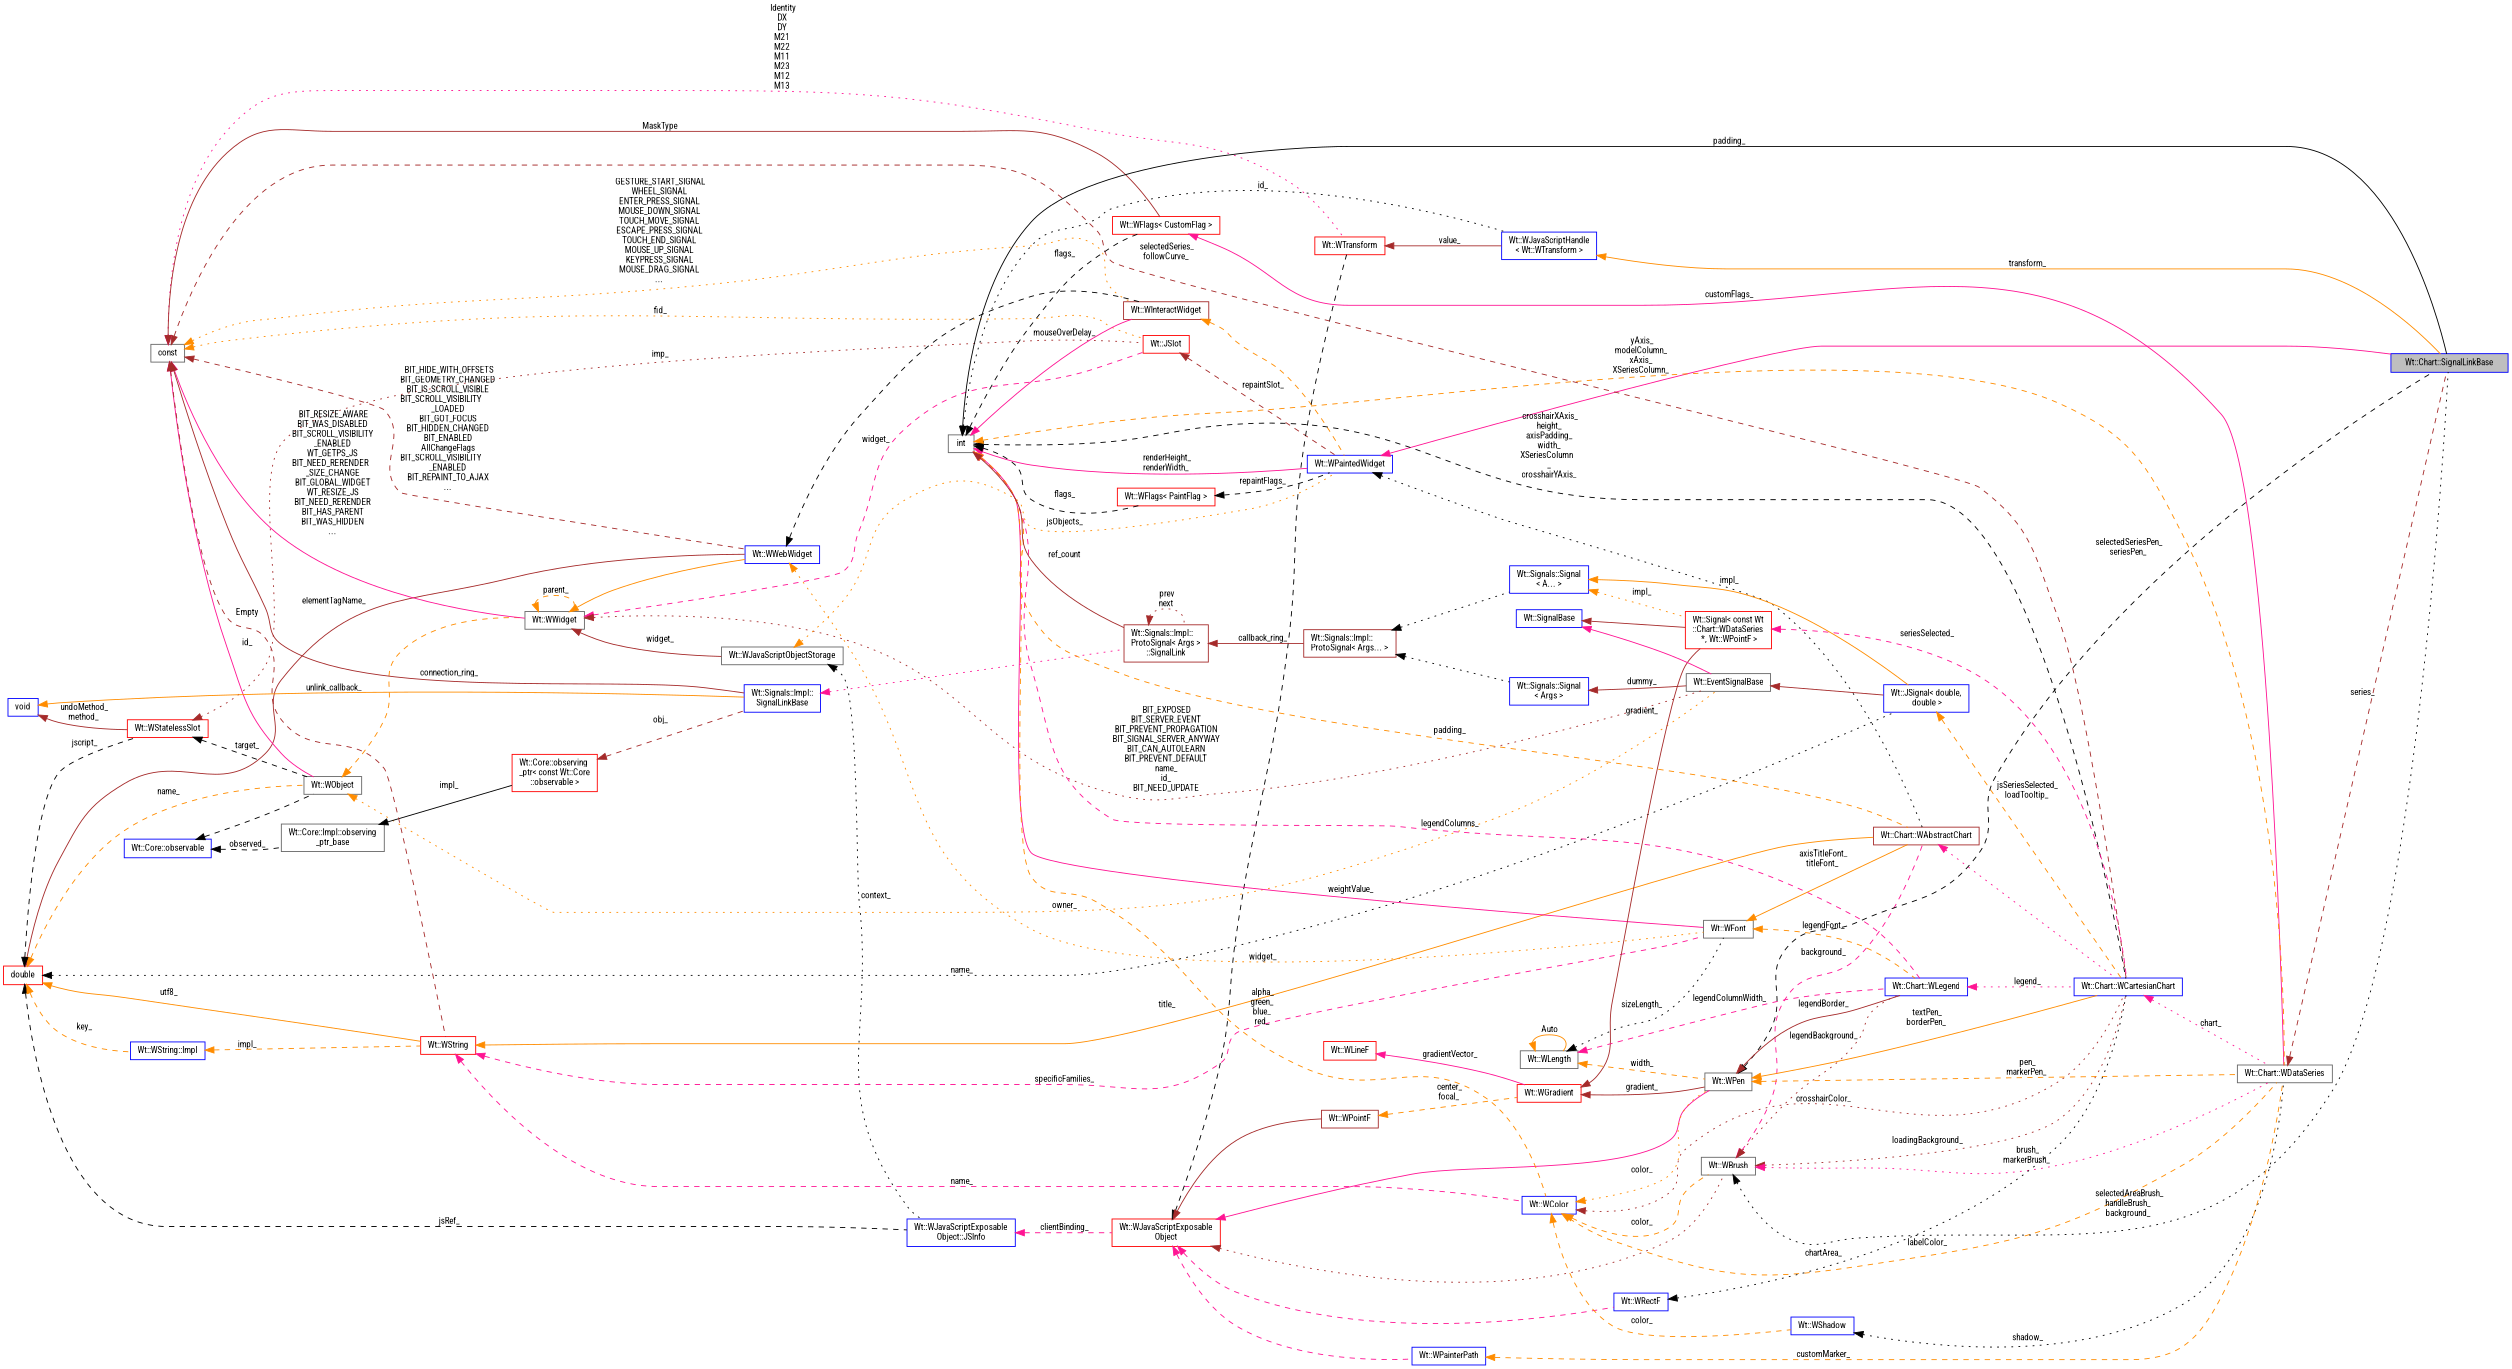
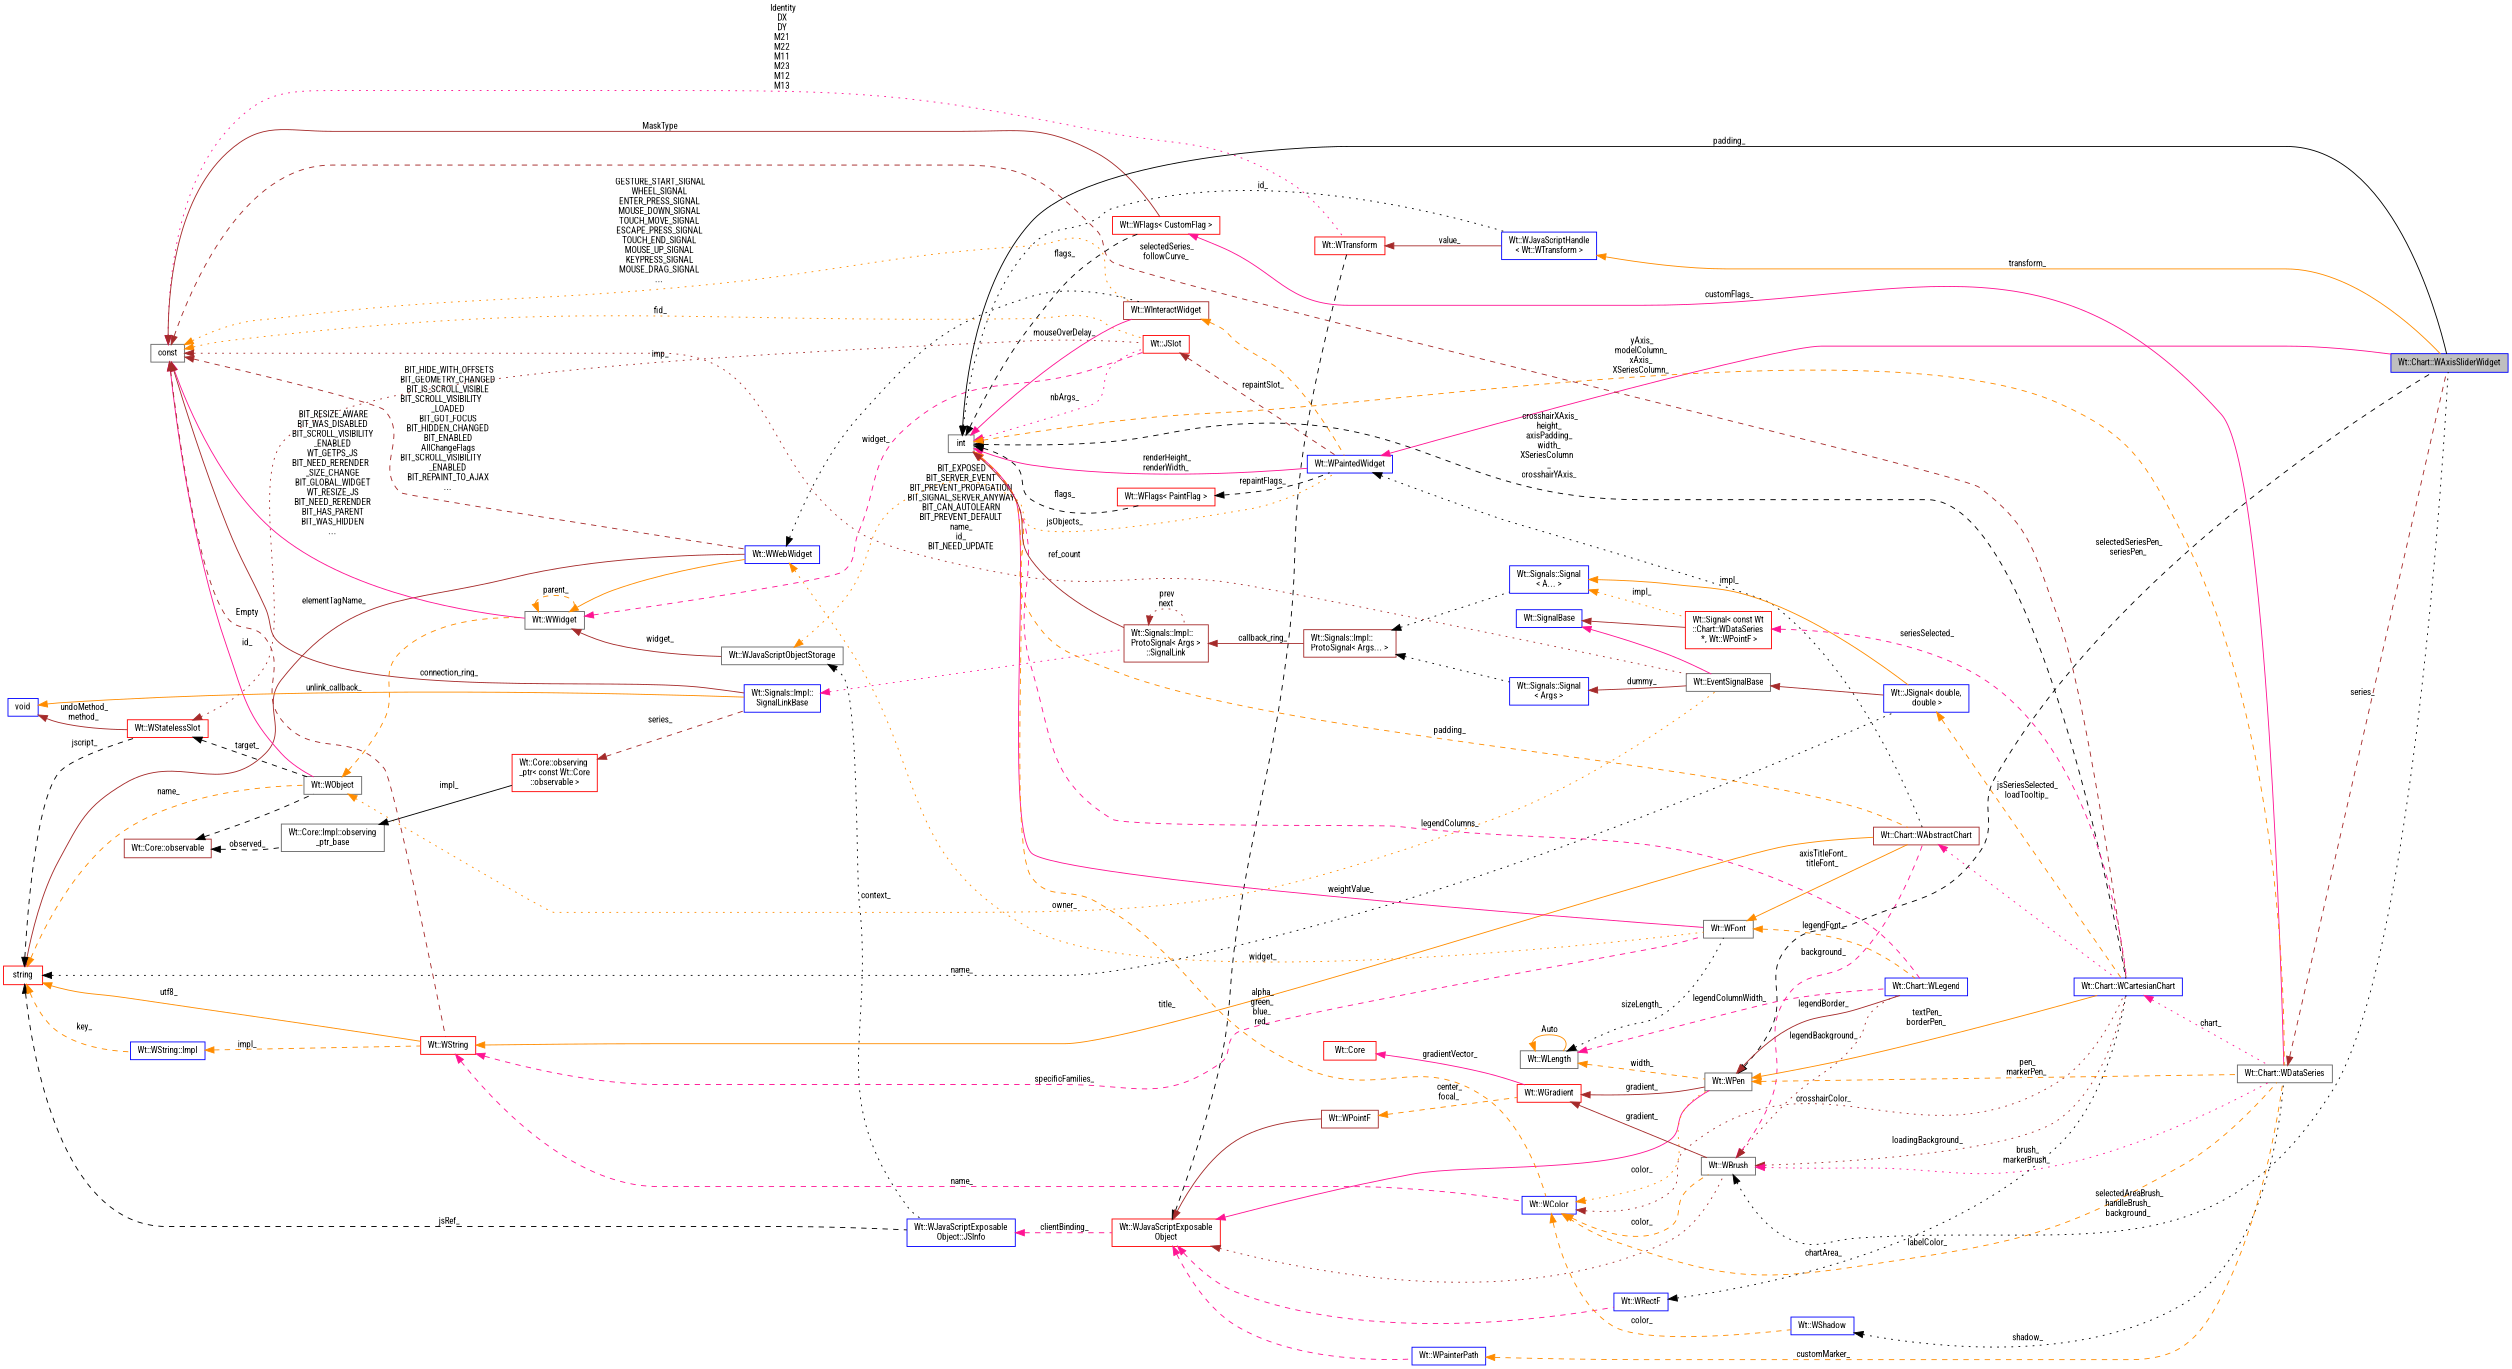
edge "Wt::WInteractWidget" -> "Wt::WWebWidget": style dashed -> dotted
node "Wt::Chart::SignalLinkBase": label "Wt::Chart::SignalLinkBase" -> "Wt::Chart::WAxisSliderWidget"
edge "Wt::JSlot" -> "int": added, label "nbArgs_"
edge "Wt::Signals::Impl:: SignalLinkBase" -> "Wt::Core::observing _ptr< const Wt::Core ::observable >": label " obj_" -> " series_"
edge "Wt::EventSignalBase" -> "Wt::WWidget": now "Wt::EventSignalBase" -> "const"
node "Wt::Core::observable": color blue -> brown
edge "Wt::Signal< const Wt ::Chart::WDataSeries *, Wt::WPointF >" -> "Wt::WGradient": now "Wt::WBrush" -> "Wt::WGradient"
node "double": label "double" -> "string"
edge "Wt::Chart::WCartesianChart" -> "Wt::Chart::WLegend": removed, label "legend_"
node "Wt::WLineF": label "Wt::WLineF" -> "Wt::Core"
